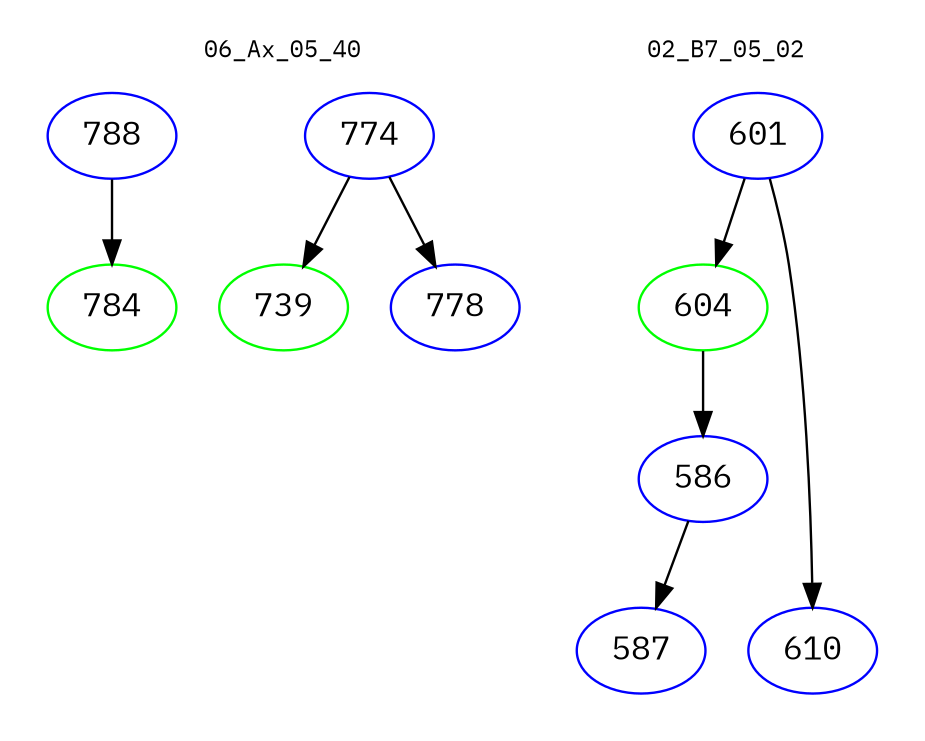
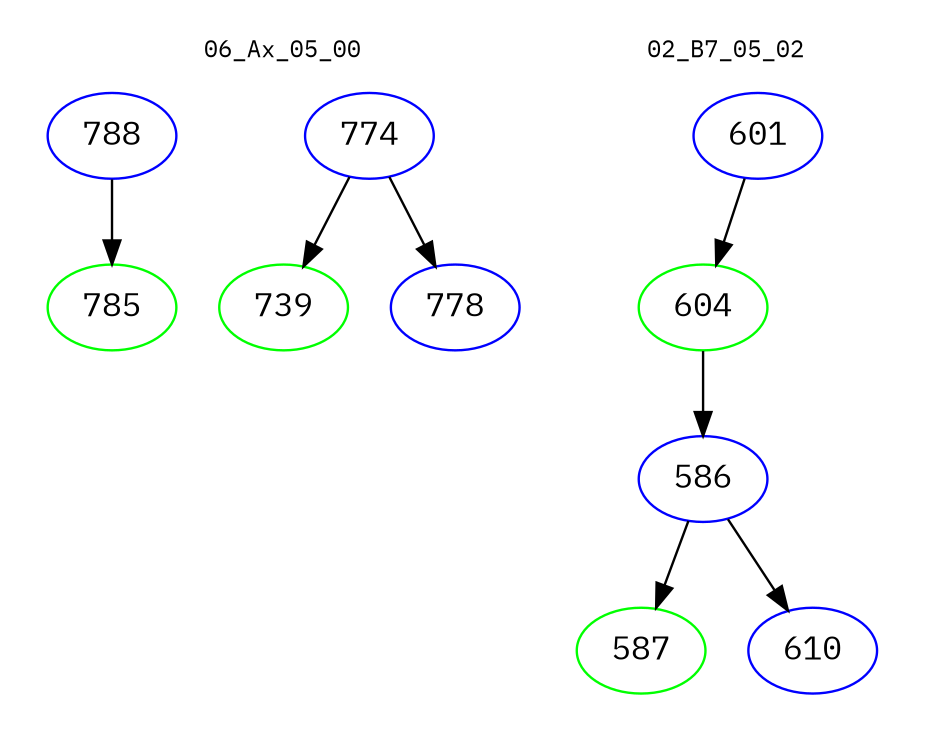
cluster "06_Ax_05_40": label "06_Ax_05_40" -> "06_Ax_05_00"
node "784": label "784" -> "785"
edge "601" -> "610": now "586" -> "610"
node "587": color blue -> green
